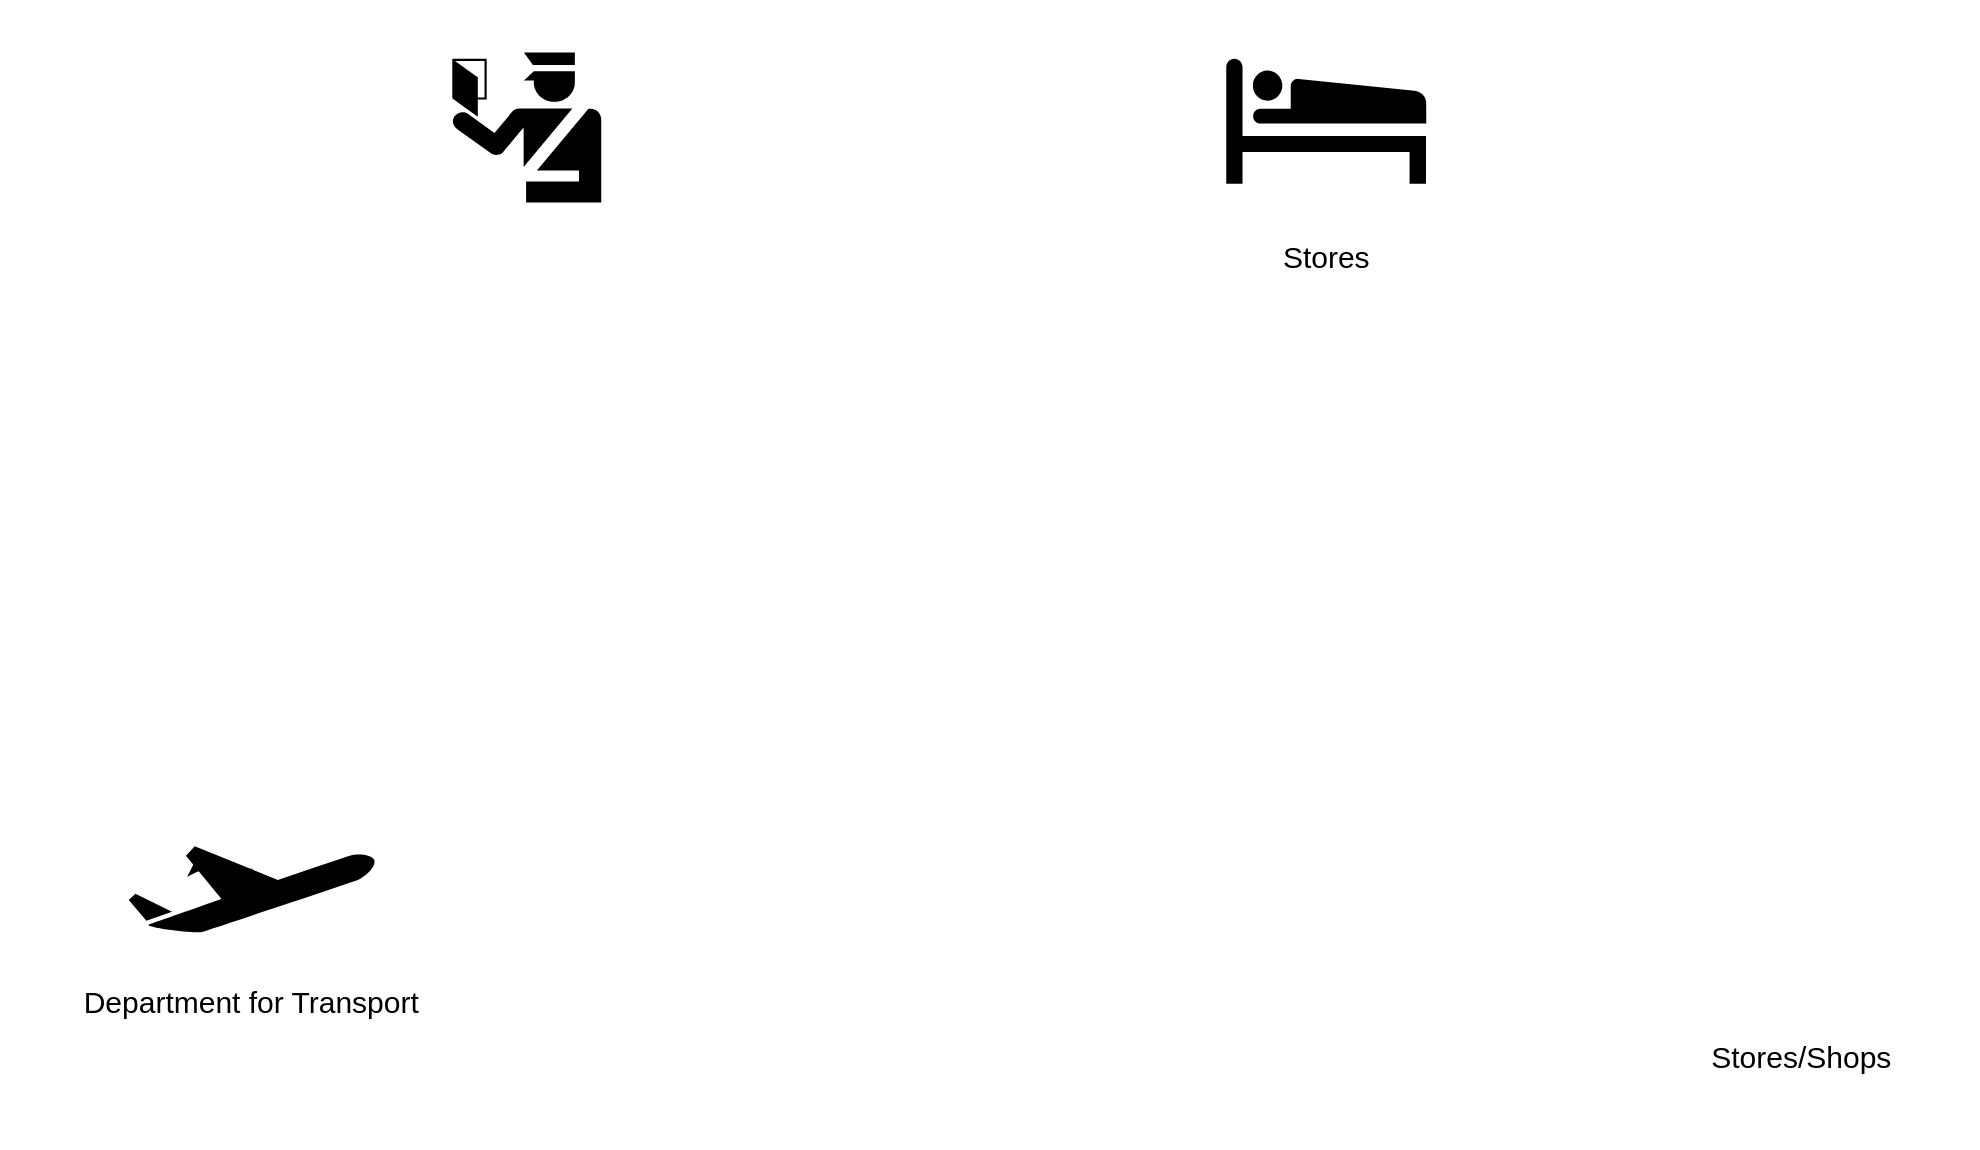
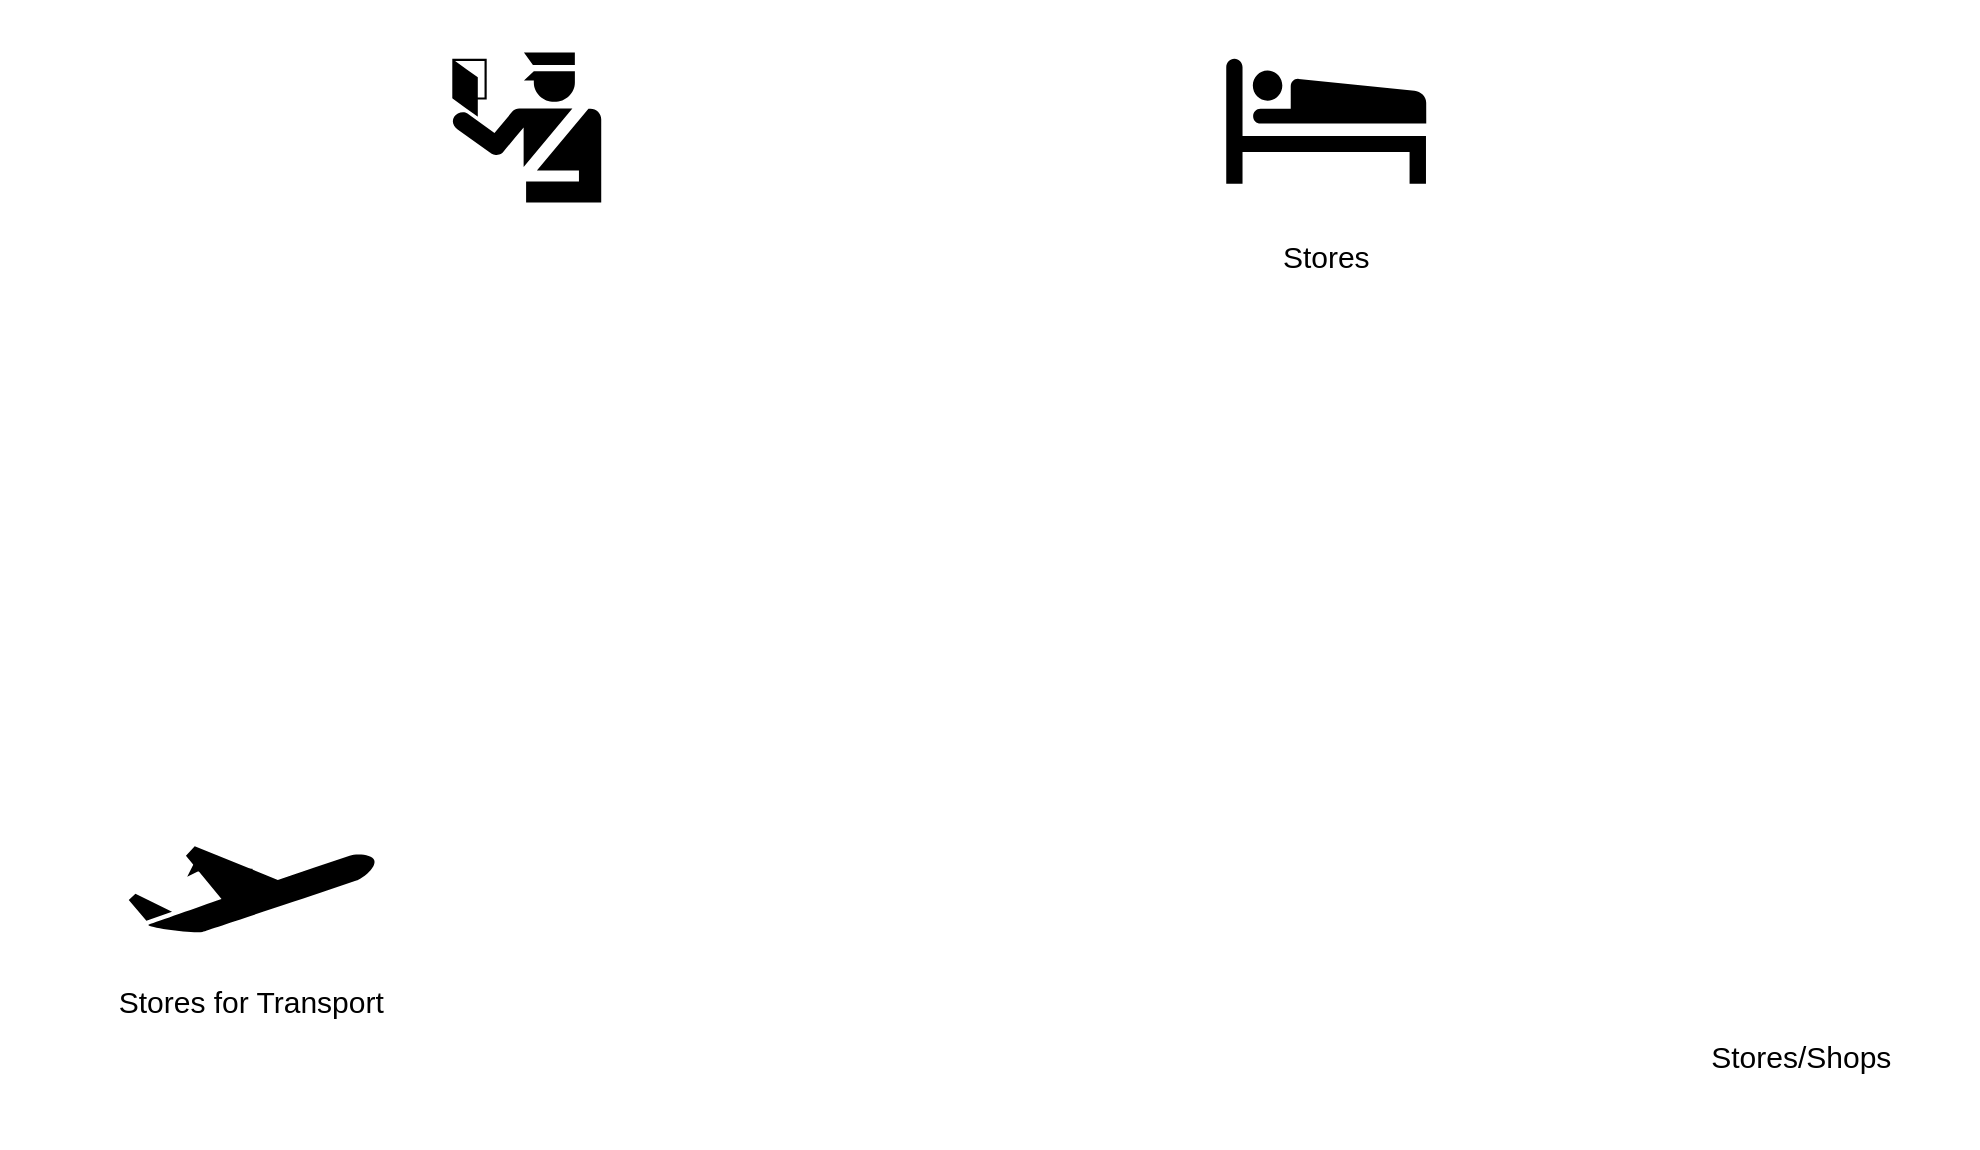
node "Department for Transport": label "Department for Transport" -> "Stores for Transport"
